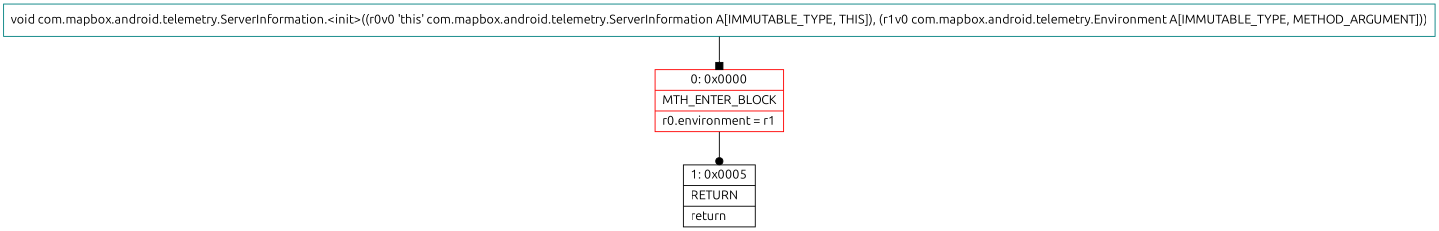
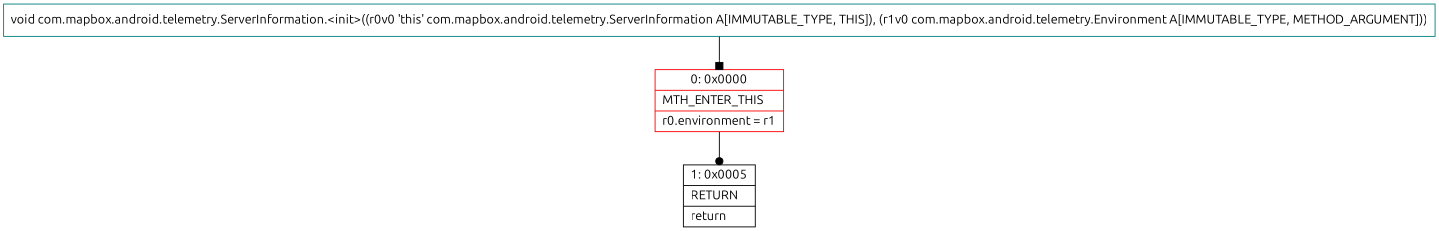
node "0: 0x0000": text "MTH_ENTER_BLOCK" -> "MTH_ENTER_THIS"
